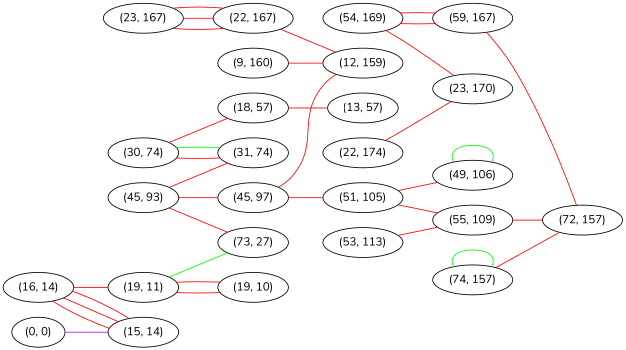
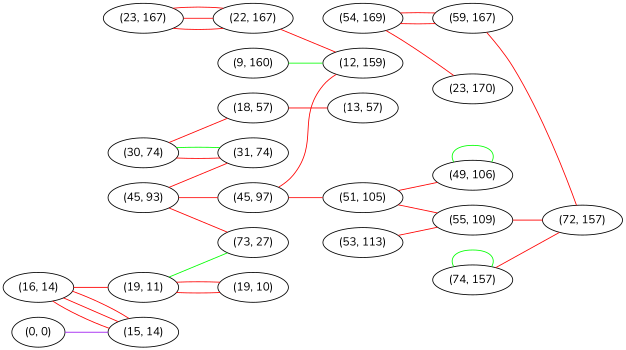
edge "(9, 160)" -- "(12, 159)": color red -> green
node "(22, 174)": removed
